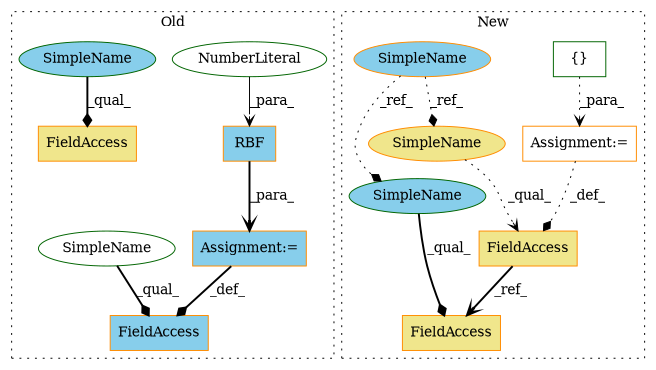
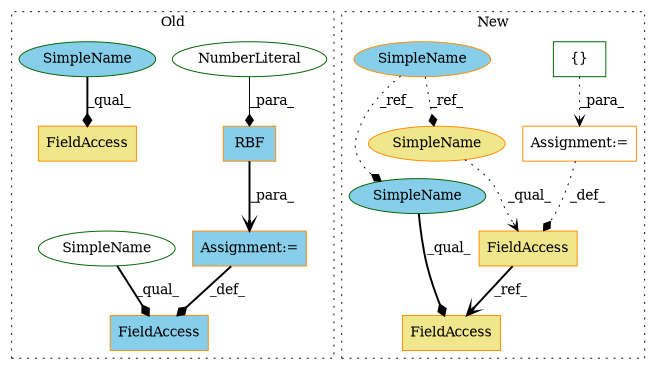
edge "NumberLiteral" -> "RBF": arrowhead vee -> diamond
